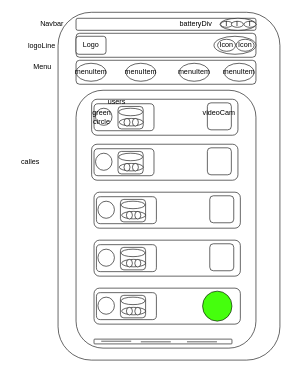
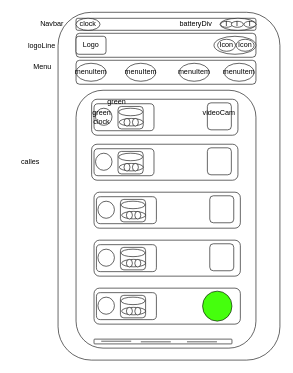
node "clock": added
node "users": label "users" -> "green"
node "green circle": label "green circle" -> "green clock"
